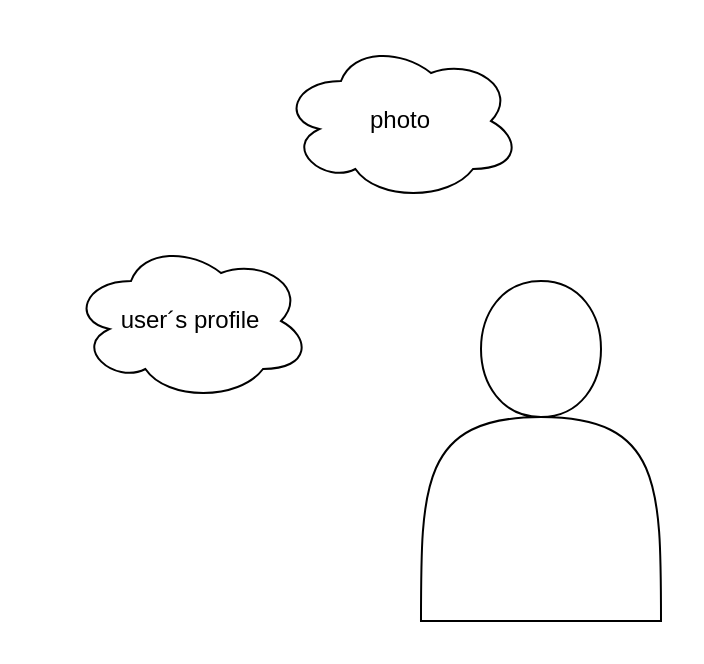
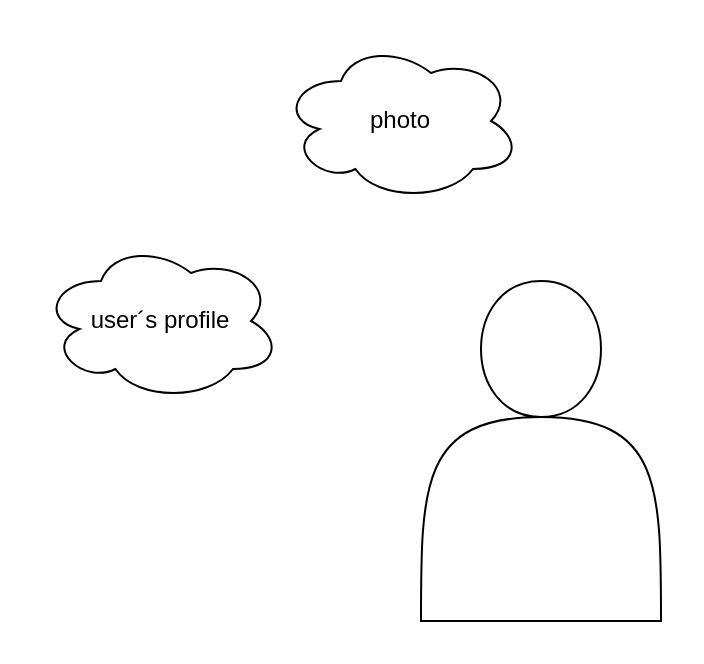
node "user´s profile": moved (191, 321) -> (161, 321)
